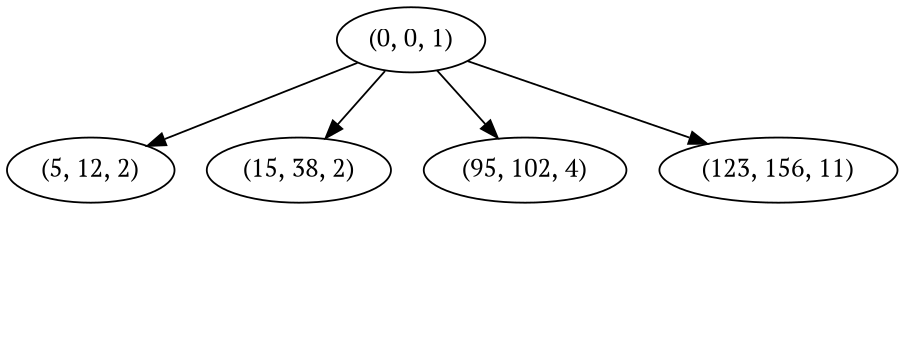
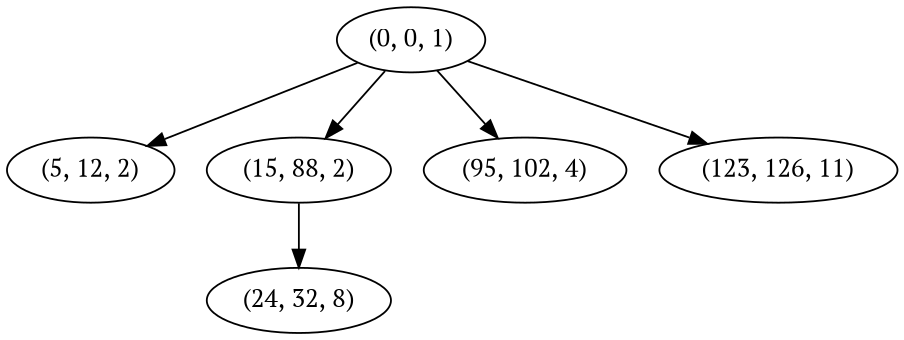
node "(15, 38, 2)": label "(15, 38, 2)" -> "(15, 88, 2)"
node "(123, 156, 11)": label "(123, 156, 11)" -> "(123, 126, 11)"
node "(24, 32, 8)": added
